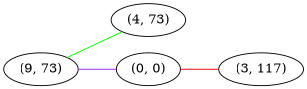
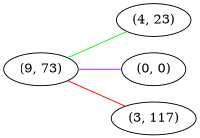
node "(4, 73)": label "(4, 73)" -> "(4, 23)"
edge "(0, 0)" -- "(3, 117)": now "(9, 73)" -- "(3, 117)"
